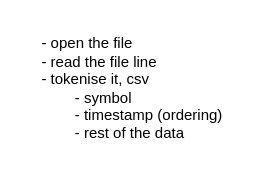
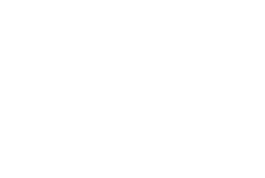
node "- open the file - read the file line - tokenise it, csv - symbol - timestamp (ordering) - rest of the data": removed
